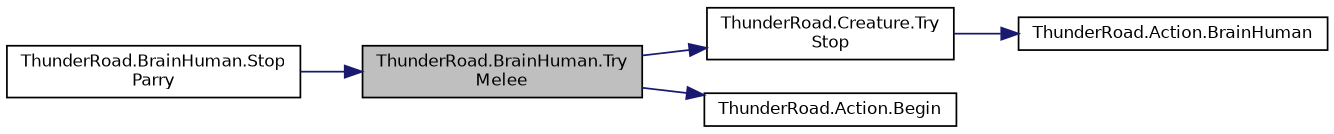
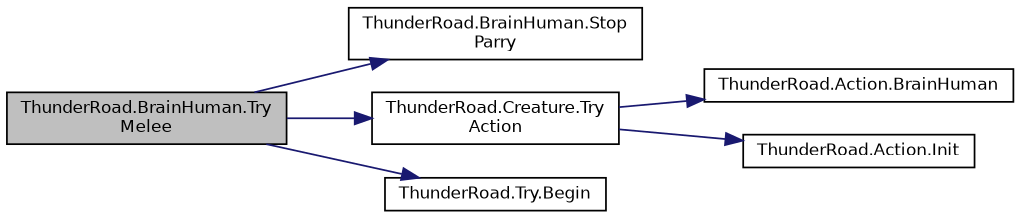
node "ThunderRoad.Creature.Try Stop": label "ThunderRoad.Creature.Try Stop" -> "ThunderRoad.Creature.Try Action"
edge "ThunderRoad.BrainHuman.Stop Parry" -> "ThunderRoad.BrainHuman.Try Melee": reversed
node "ThunderRoad.Action.Begin": label "ThunderRoad.Action.Begin" -> "ThunderRoad.Try.Begin"
node "ThunderRoad.Action.Init": added
